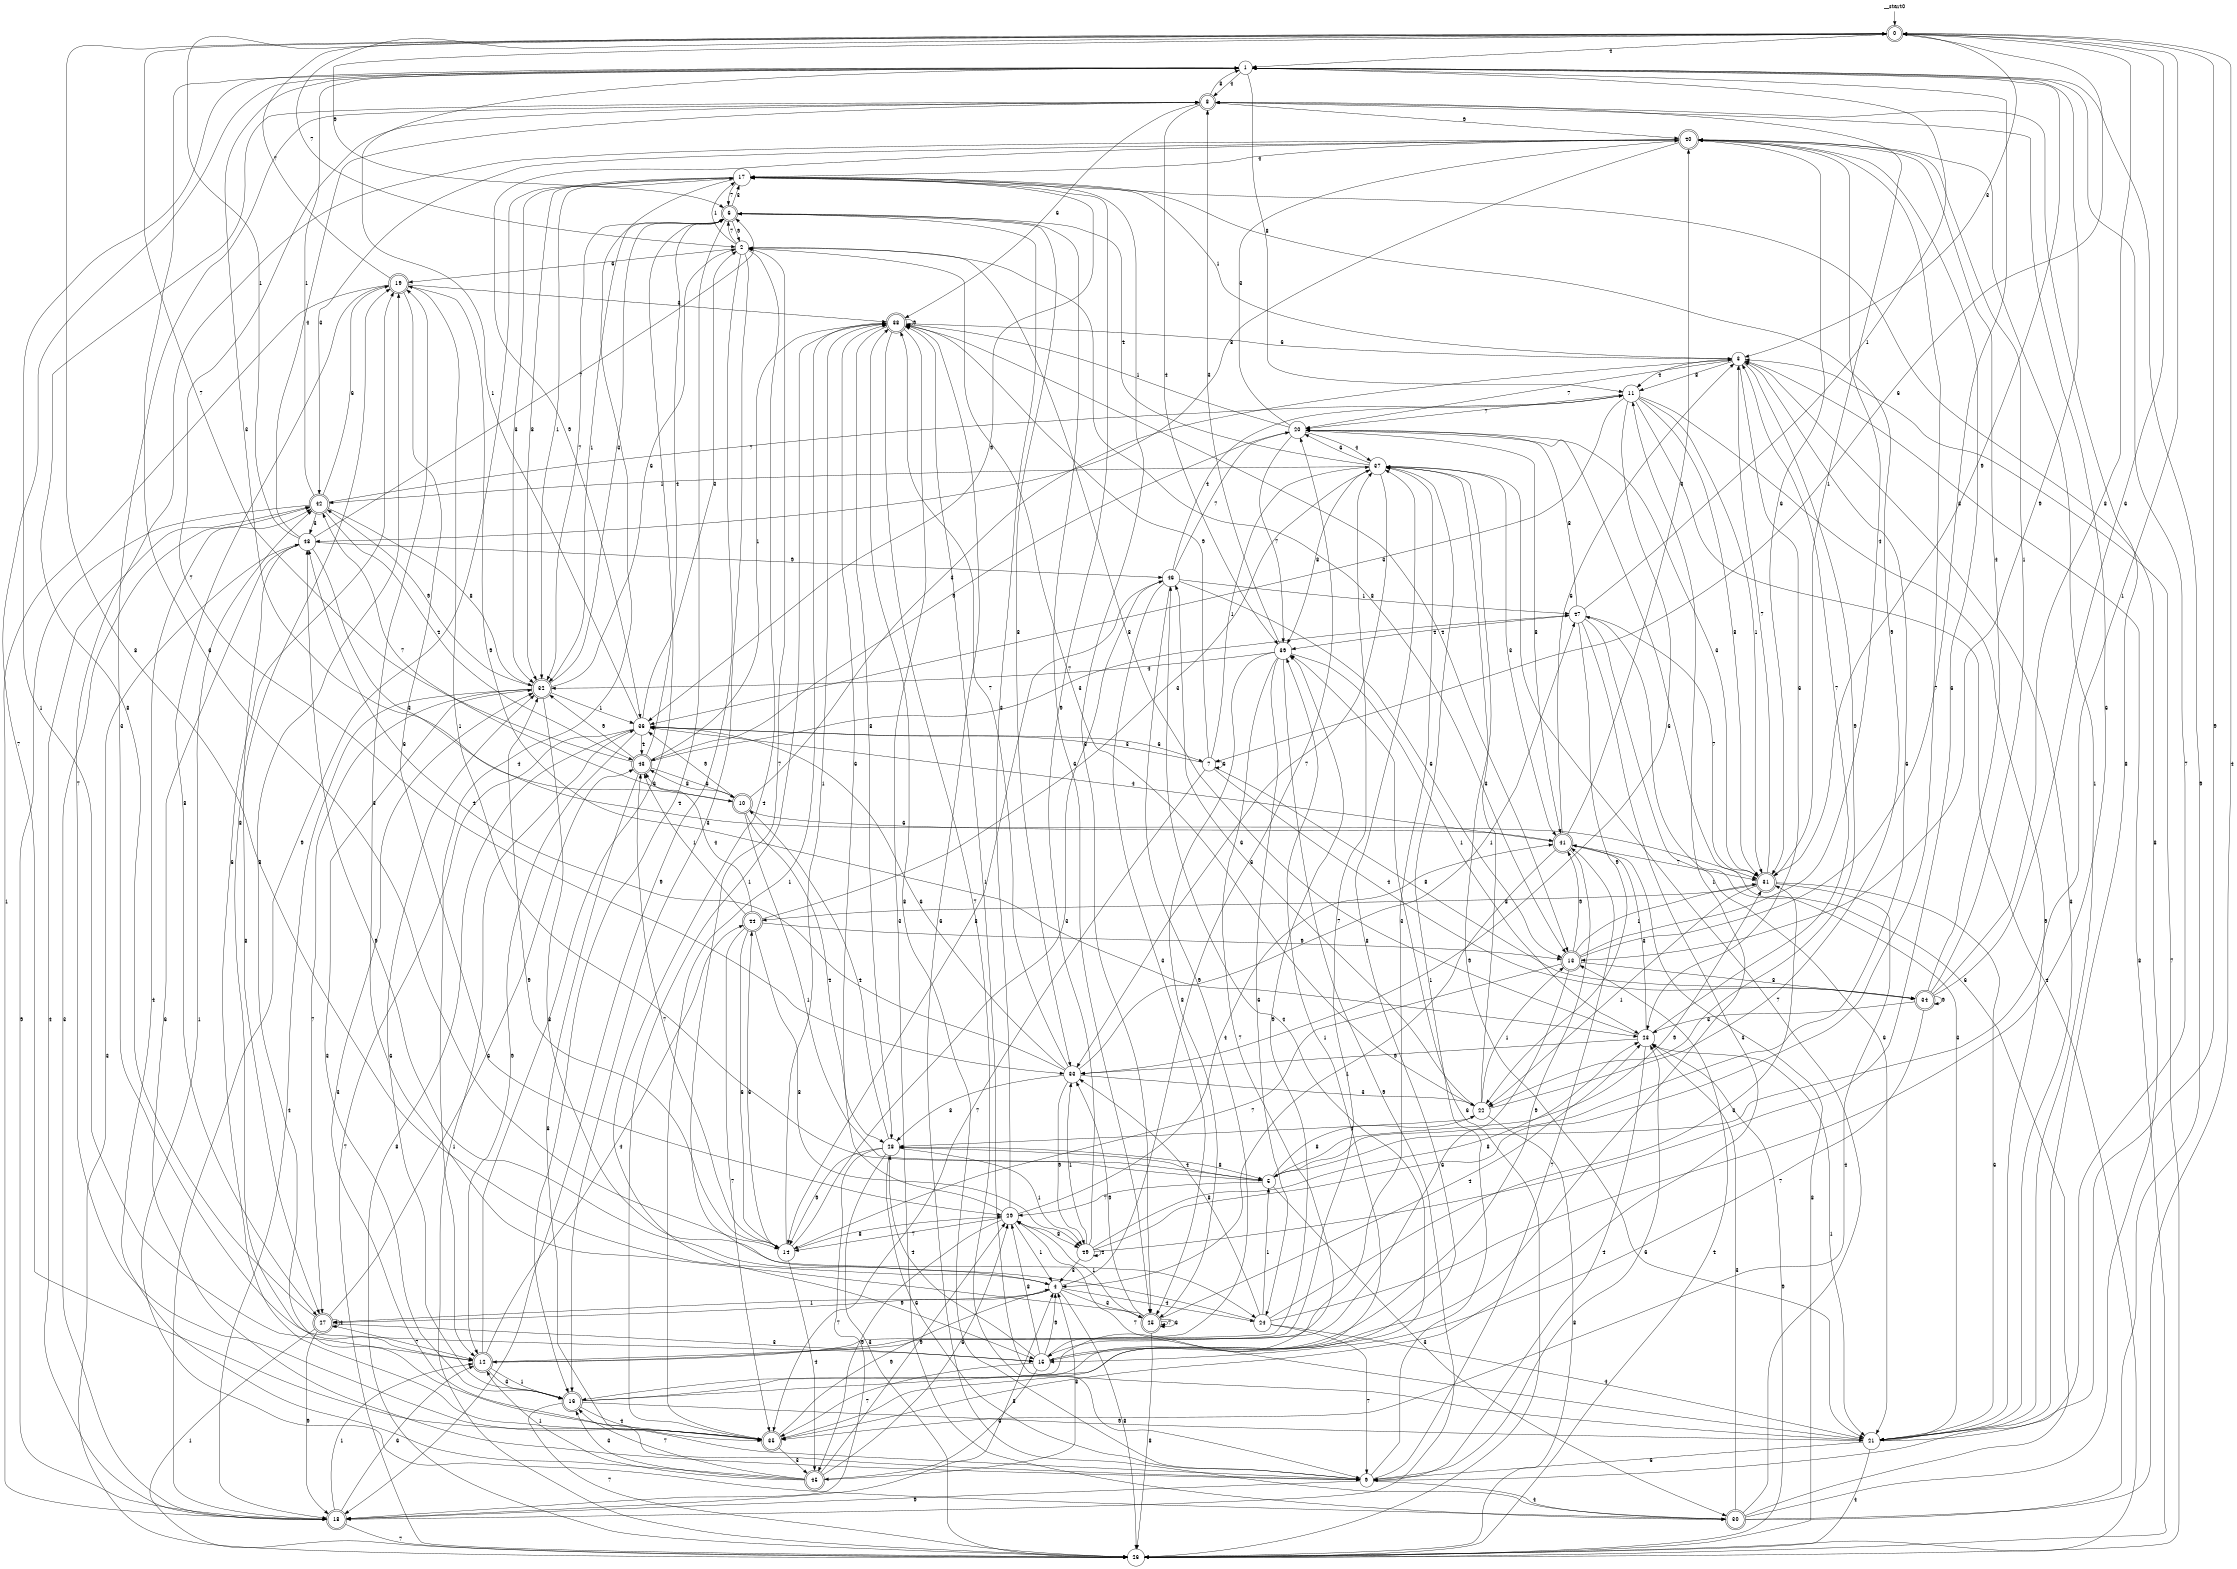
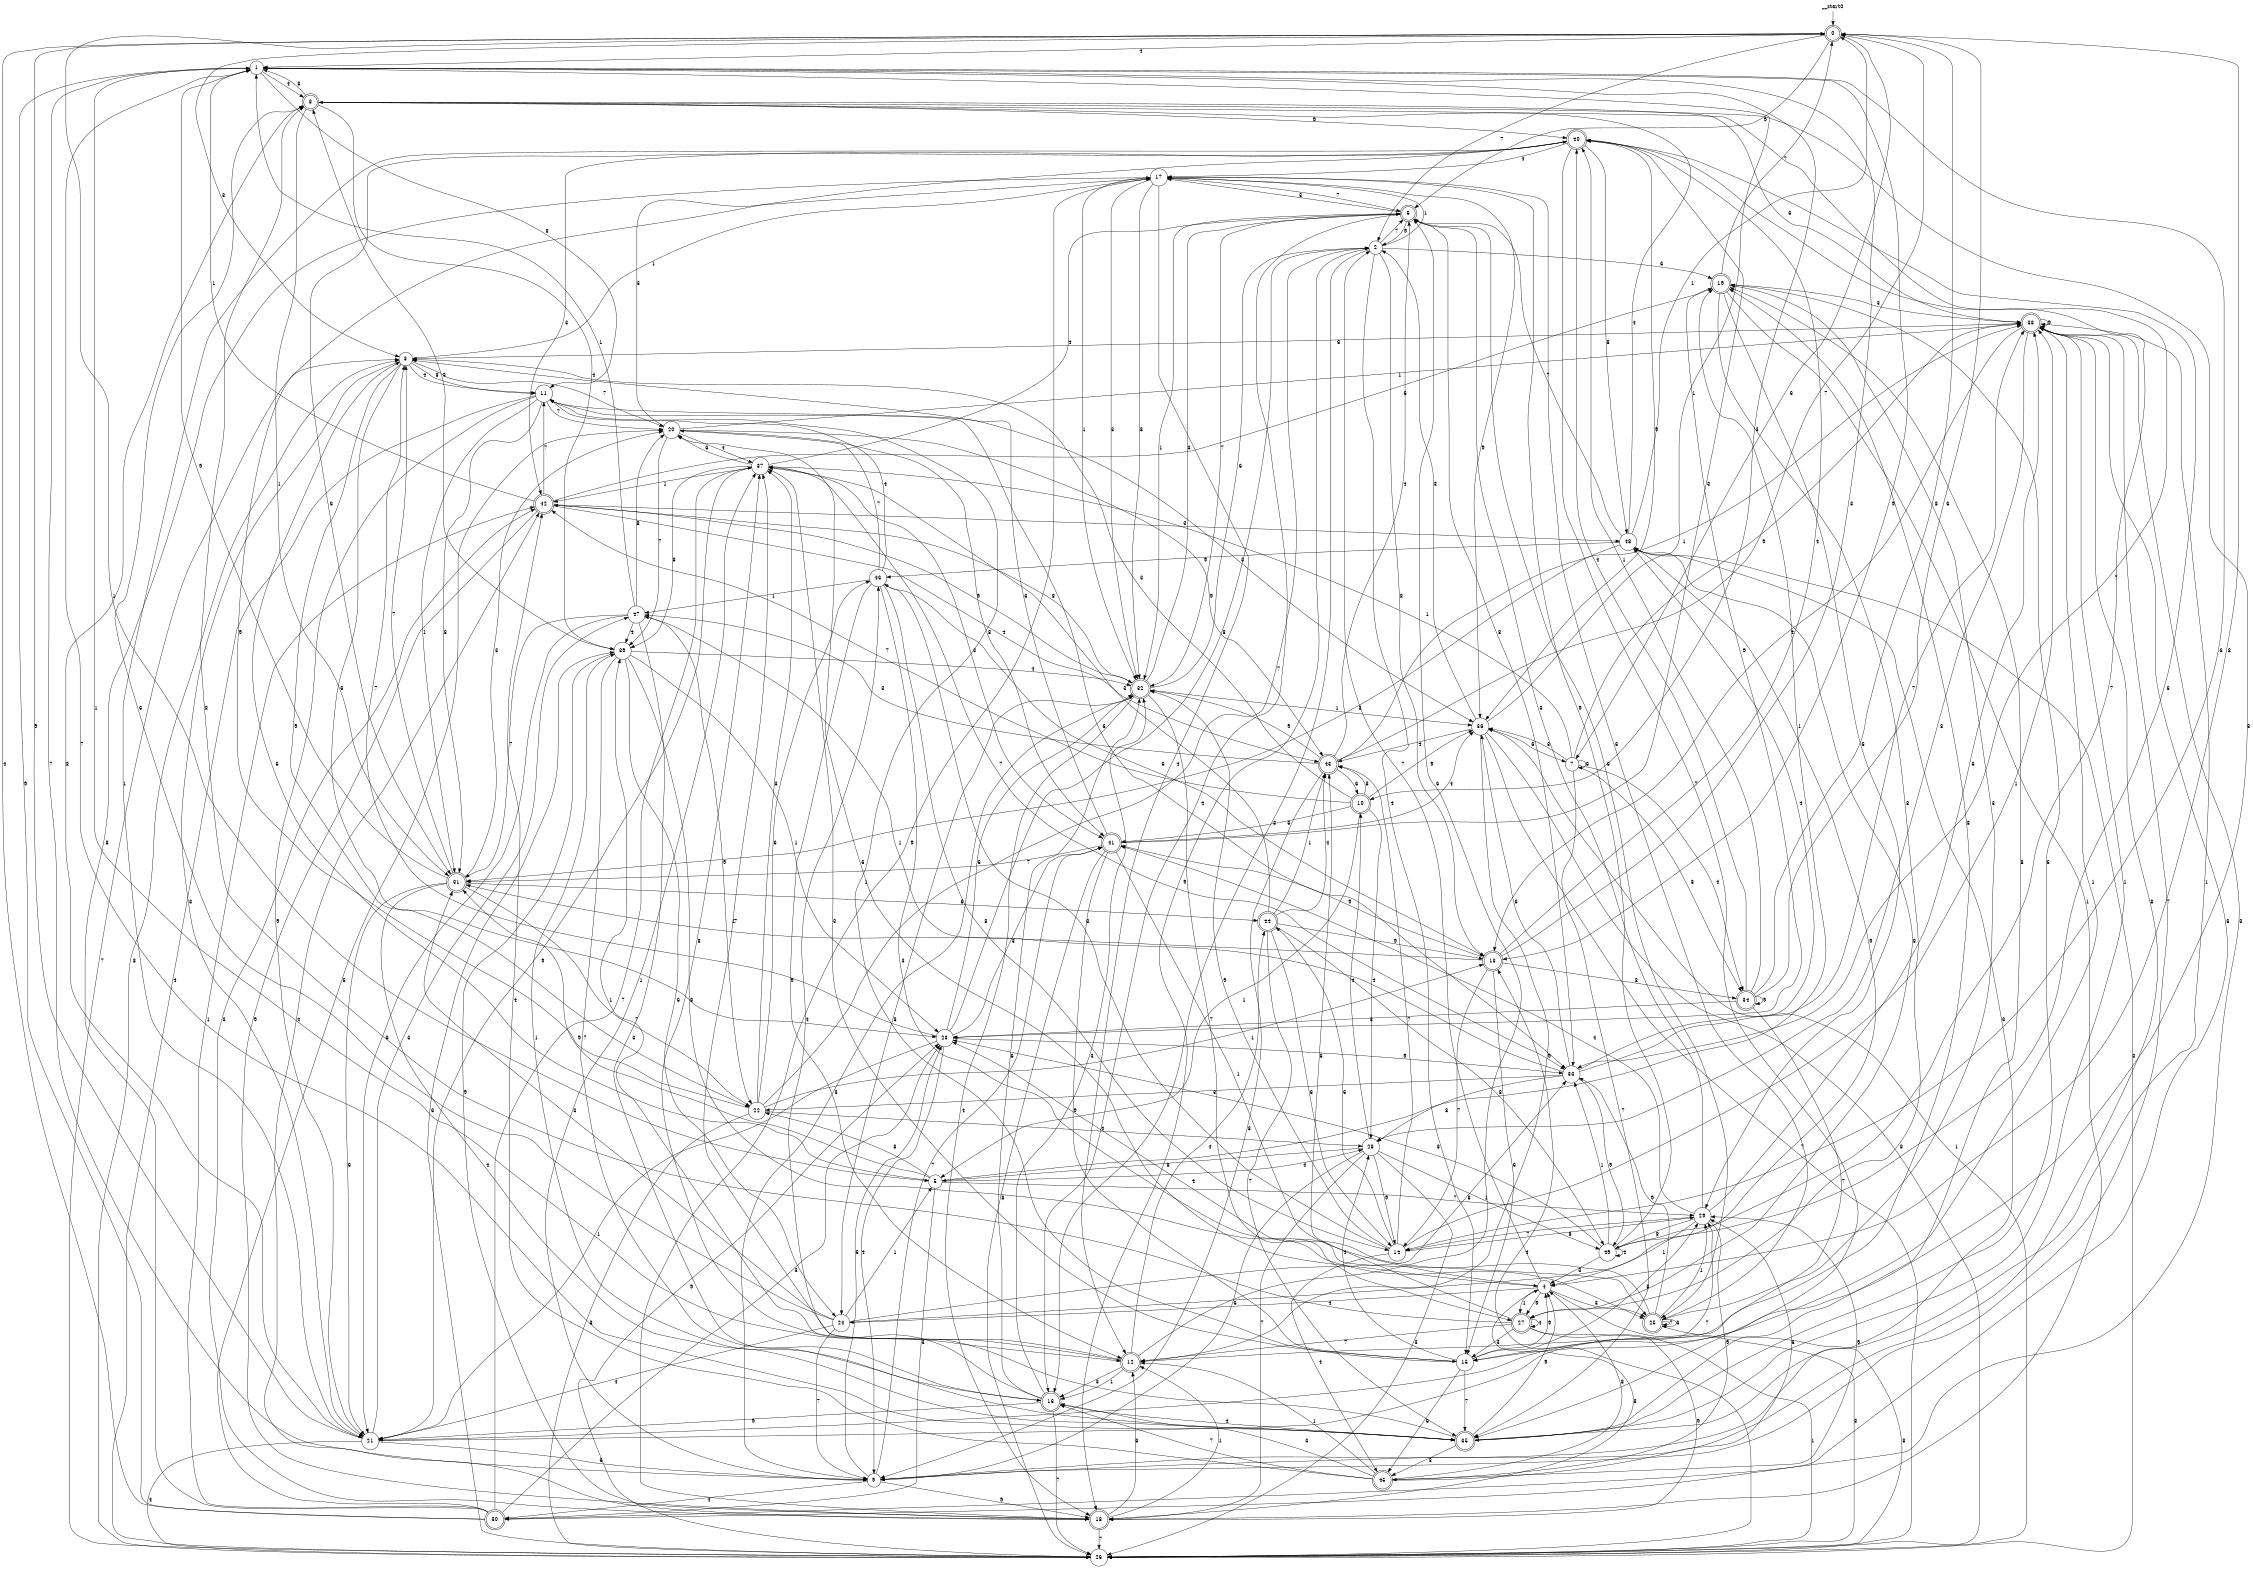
edge "23" -> "32": added, label "6"
edge "12" -> "39": label "9" -> "7"
